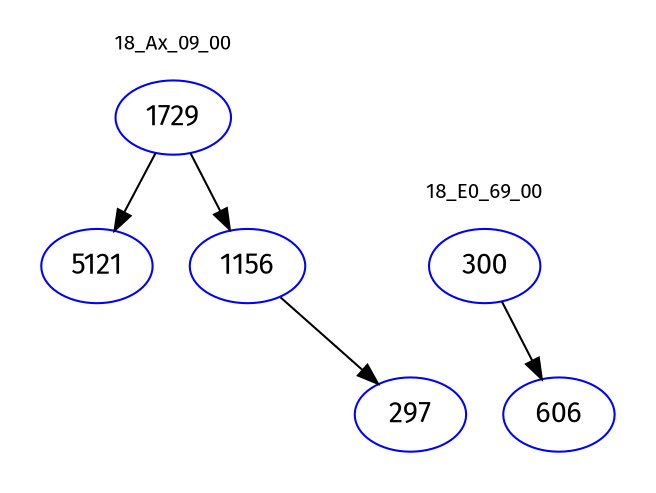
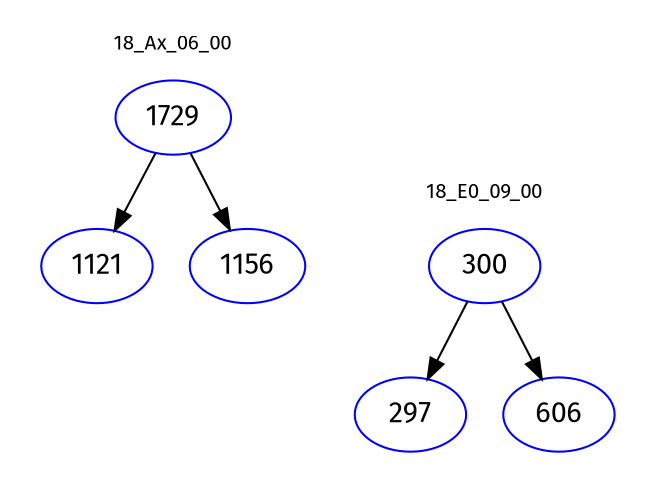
cluster "18_Ax_09_00": label "18_Ax_09_00" -> "18_Ax_06_00"
cluster "18_E0_69_00": label "18_E0_69_00" -> "18_E0_09_00"
node "5121": label "5121" -> "1121"
edge "1156" -> "297": now "300" -> "297"
